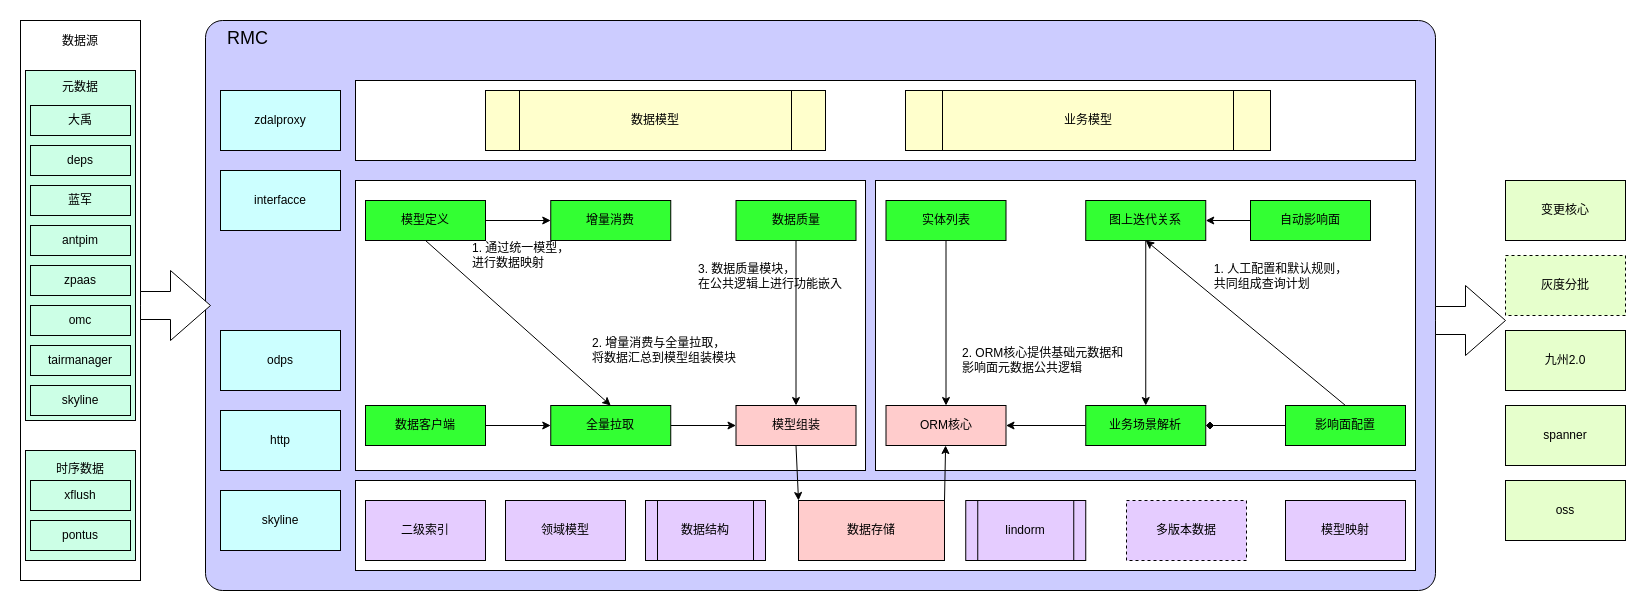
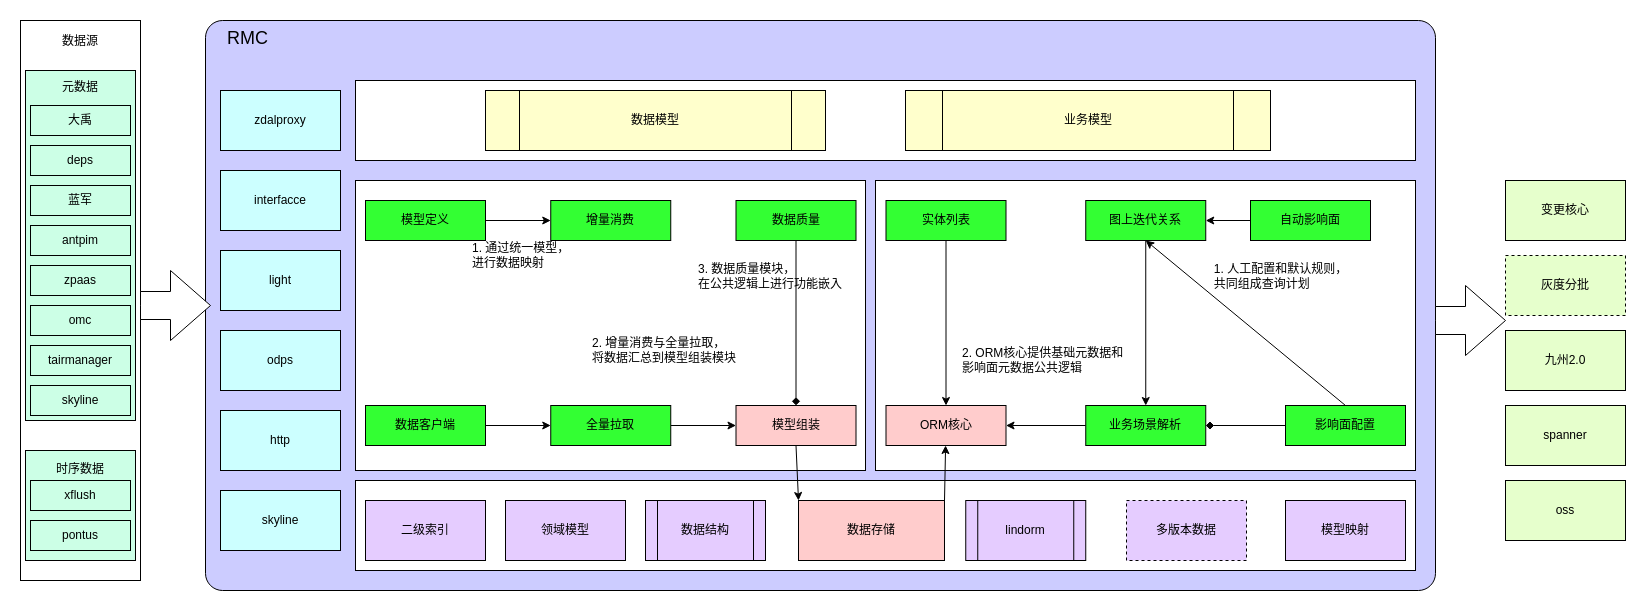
node "light": added
edge "模型定义" -> "全量拉取": removed
edge "数据质量" -> "模型组装": arrowhead classic -> diamond
